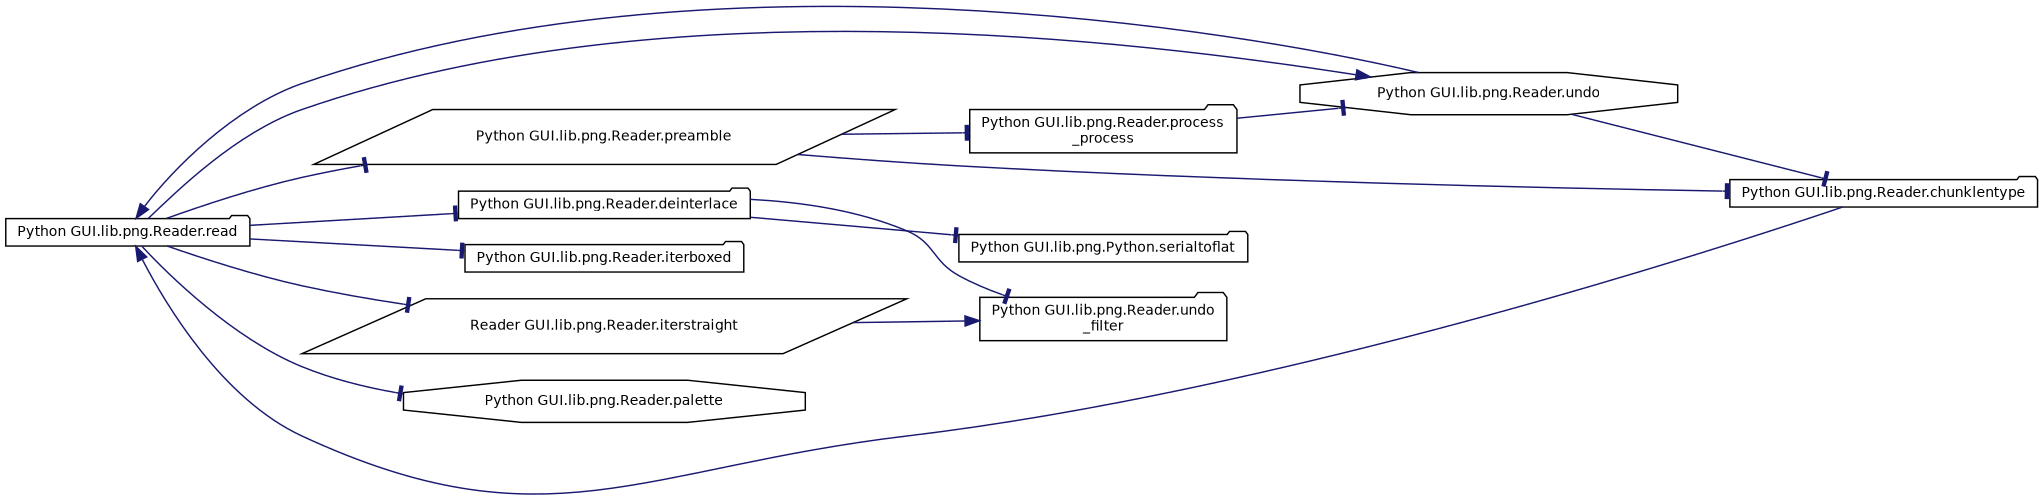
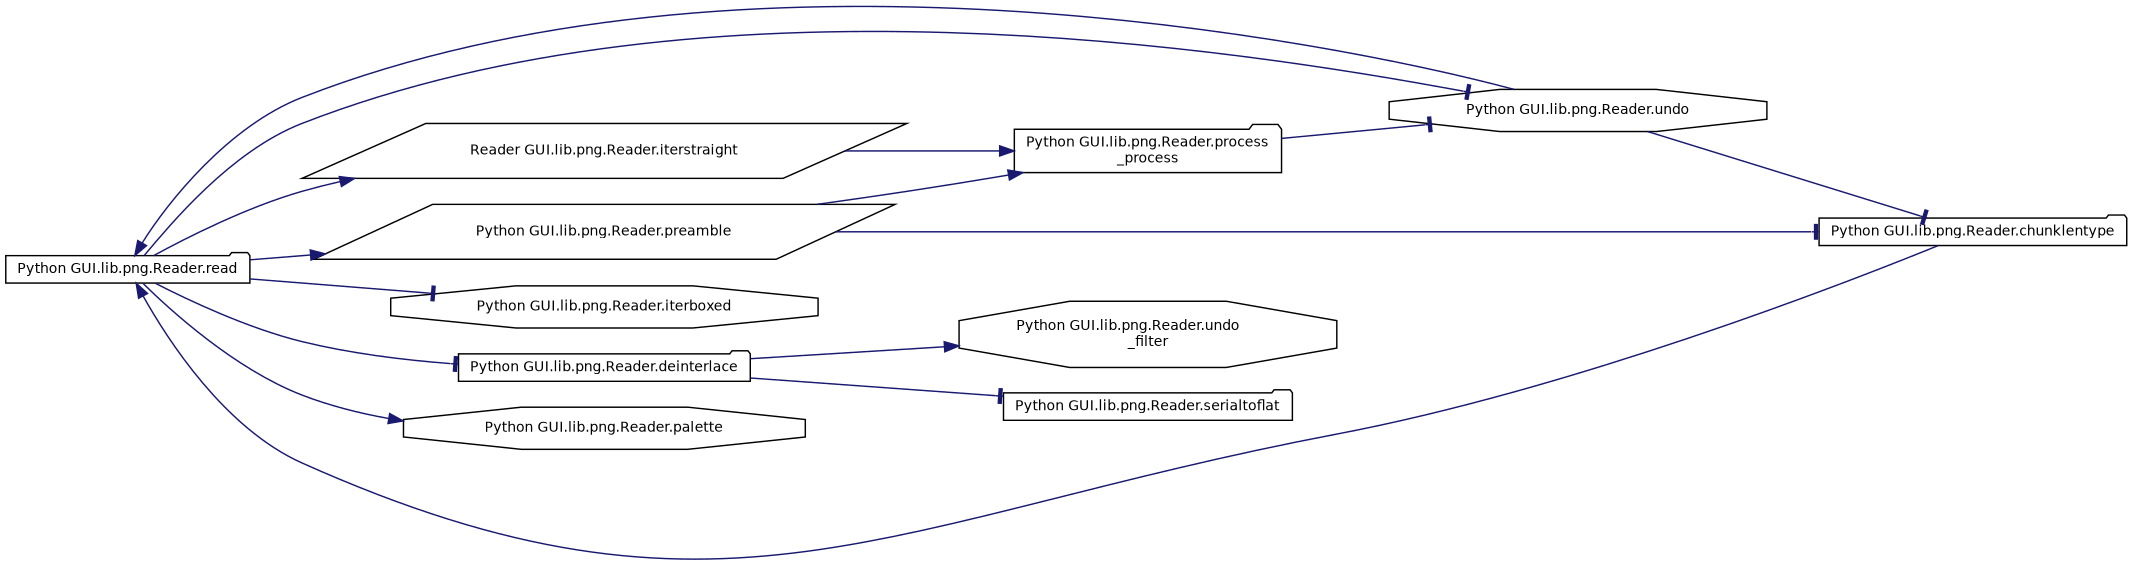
edge "Python GUI.lib.png.Reader.read" -> "Python GUI.lib.png.Reader.undo": arrowhead normal -> tee
edge "Python GUI.lib.png.Reader.preamble" -> "Python GUI.lib.png.Reader.process _process": arrowhead tee -> normal
edge "Python GUI.lib.png.Reader.read" -> "Python GUI.lib.png.Reader.preamble": arrowhead tee -> normal
edge "Python GUI.lib.png.Reader.deinterlace" -> "Python GUI.lib.png.Reader.undo _filter": arrowhead tee -> normal
node "Python GUI.lib.png.Python.serialtoflat": label "Python GUI.lib.png.Python.serialtoflat" -> "Python GUI.lib.png.Reader.serialtoflat"
node "Python GUI.lib.png.Reader.iterboxed": shape folder -> octagon
edge "Python GUI.lib.png.Reader.read" -> "Reader GUI.lib.png.Reader.iterstraight": arrowhead tee -> normal
node "Python GUI.lib.png.Reader.undo _filter": shape folder -> octagon
edge "Reader GUI.lib.png.Reader.iterstraight" -> "Python GUI.lib.png.Reader.undo _filter": now "Reader GUI.lib.png.Reader.iterstraight" -> "Python GUI.lib.png.Reader.process _process"
edge "Python GUI.lib.png.Reader.read" -> "Python GUI.lib.png.Reader.palette": arrowhead tee -> normal
